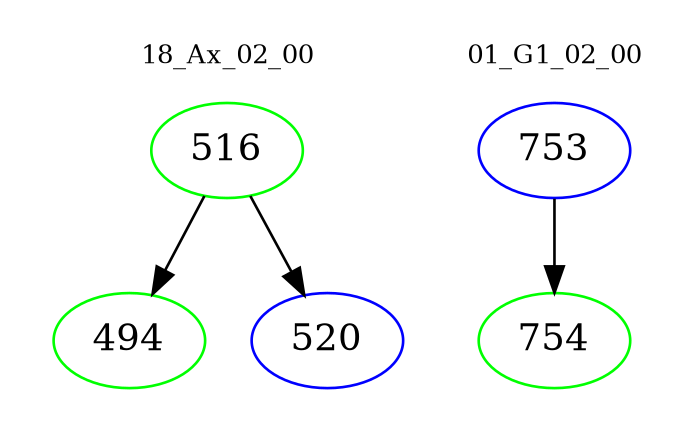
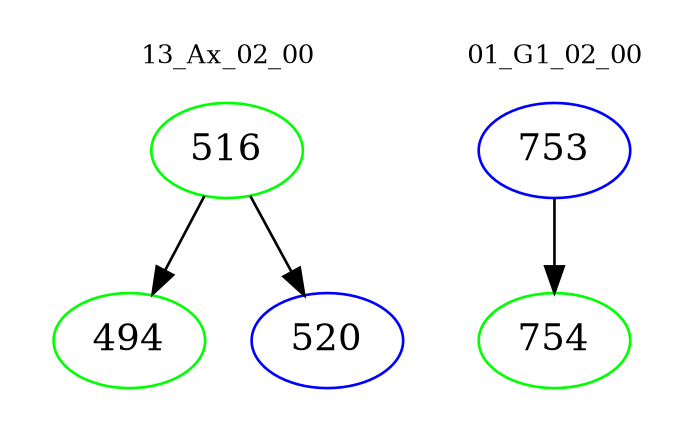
cluster "18_Ax_02_00": label "18_Ax_02_00" -> "13_Ax_02_00"
